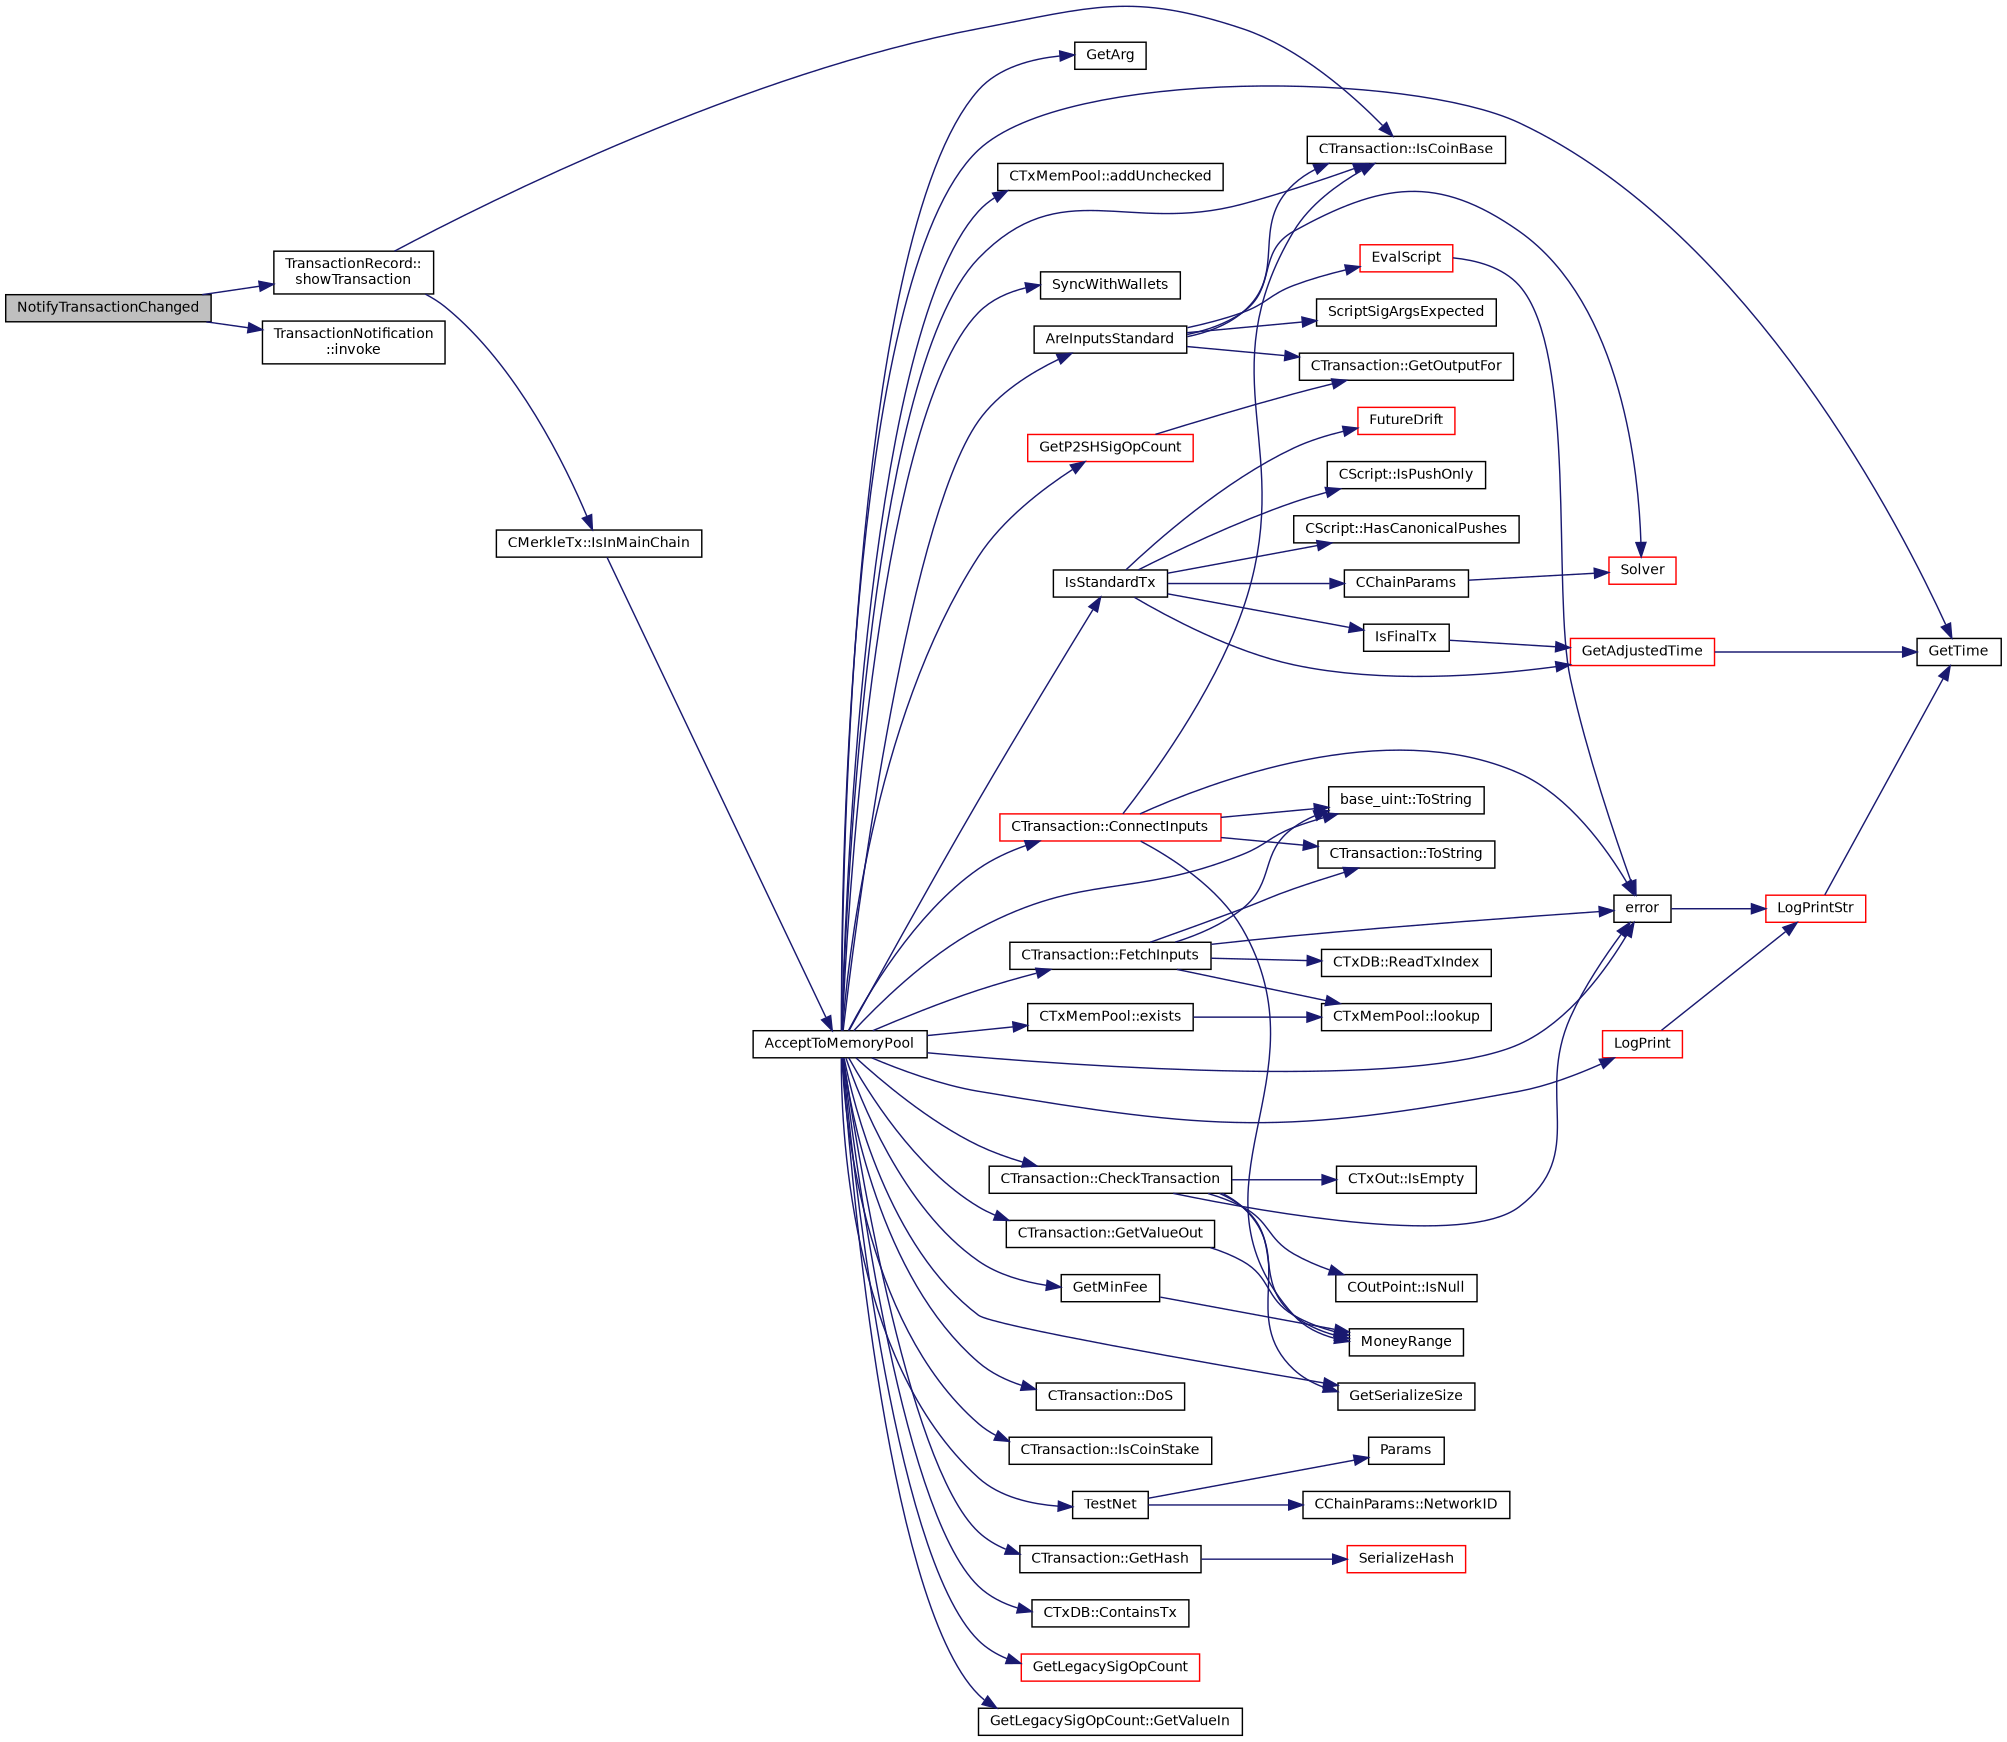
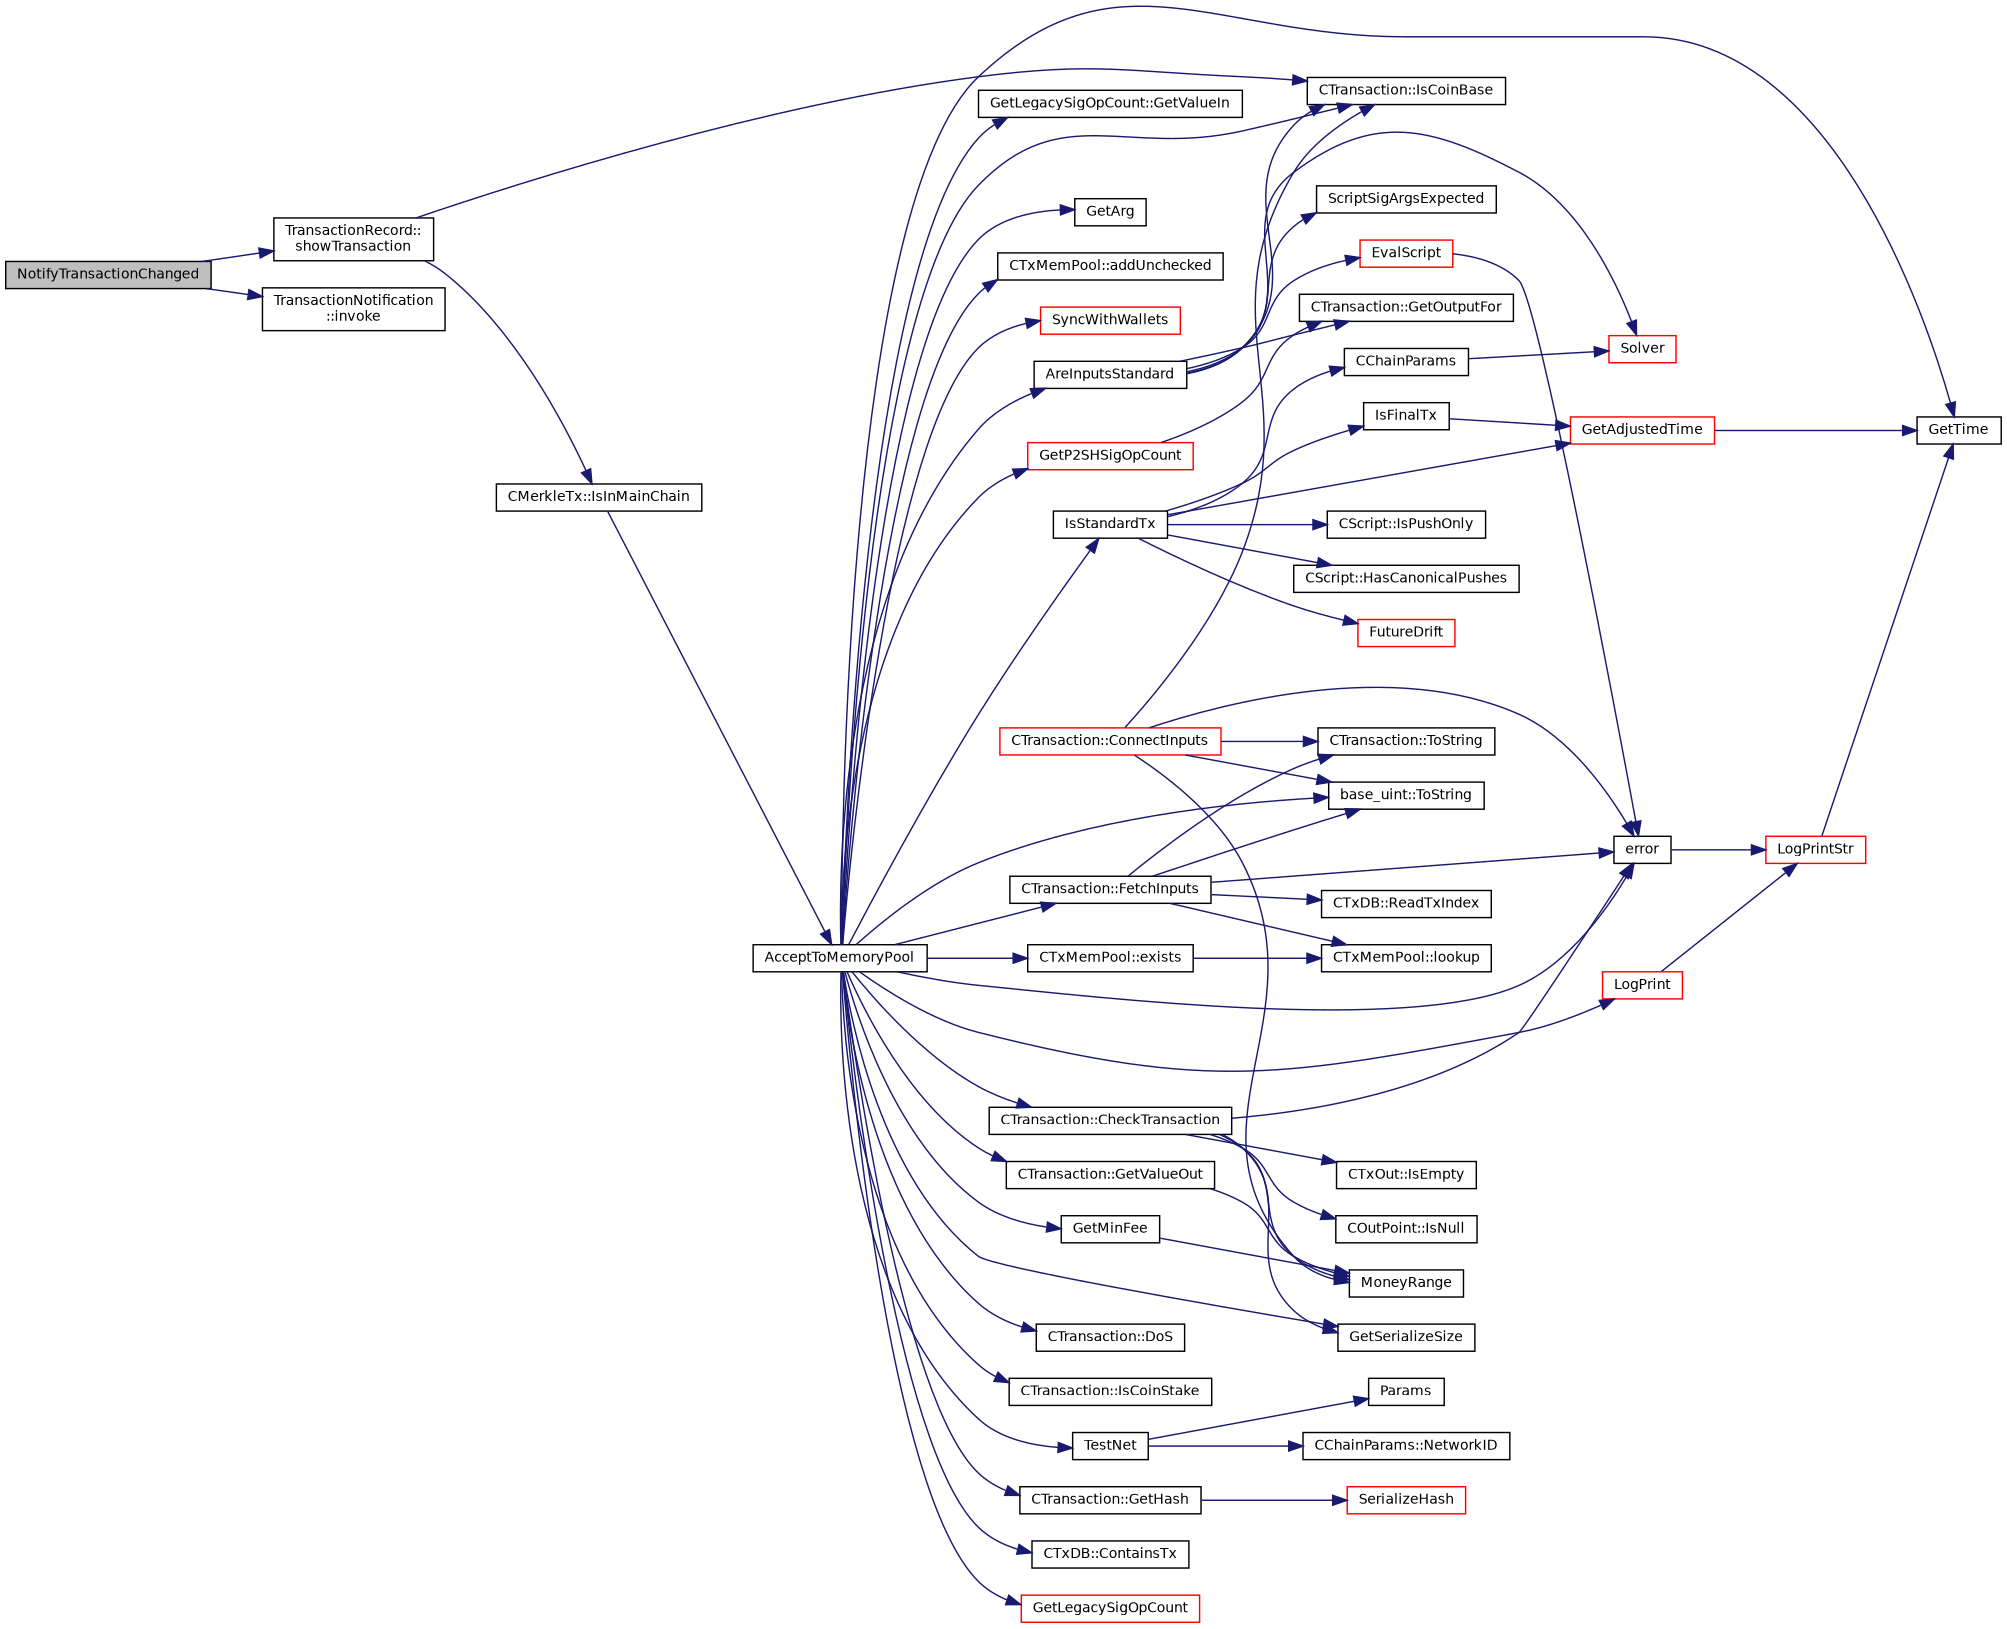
node "SyncWithWallets": color black -> red
edge "AcceptToMemoryPool" -> "CTransaction::ConnectInputs": removed
